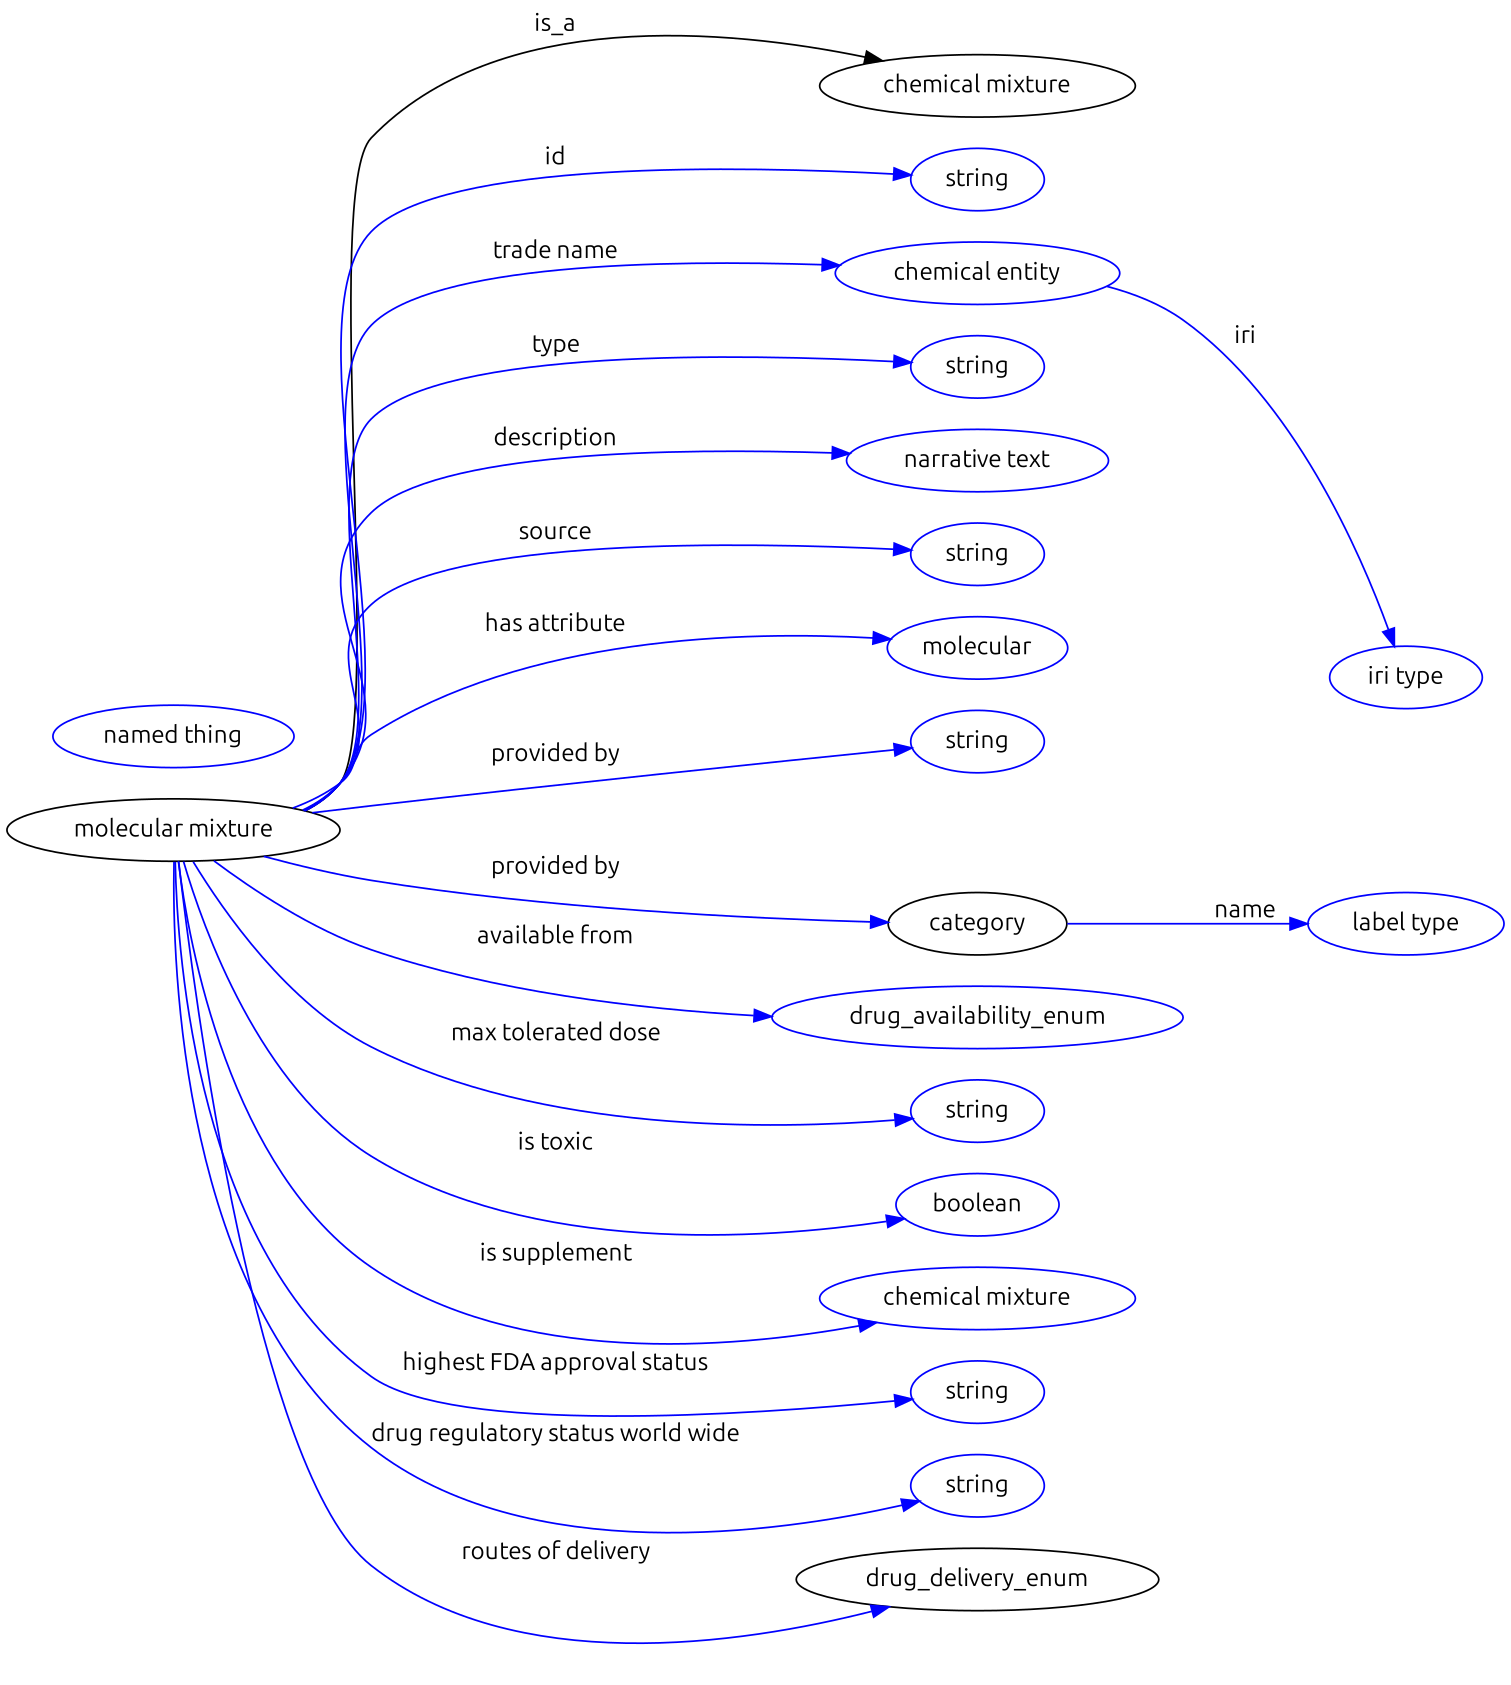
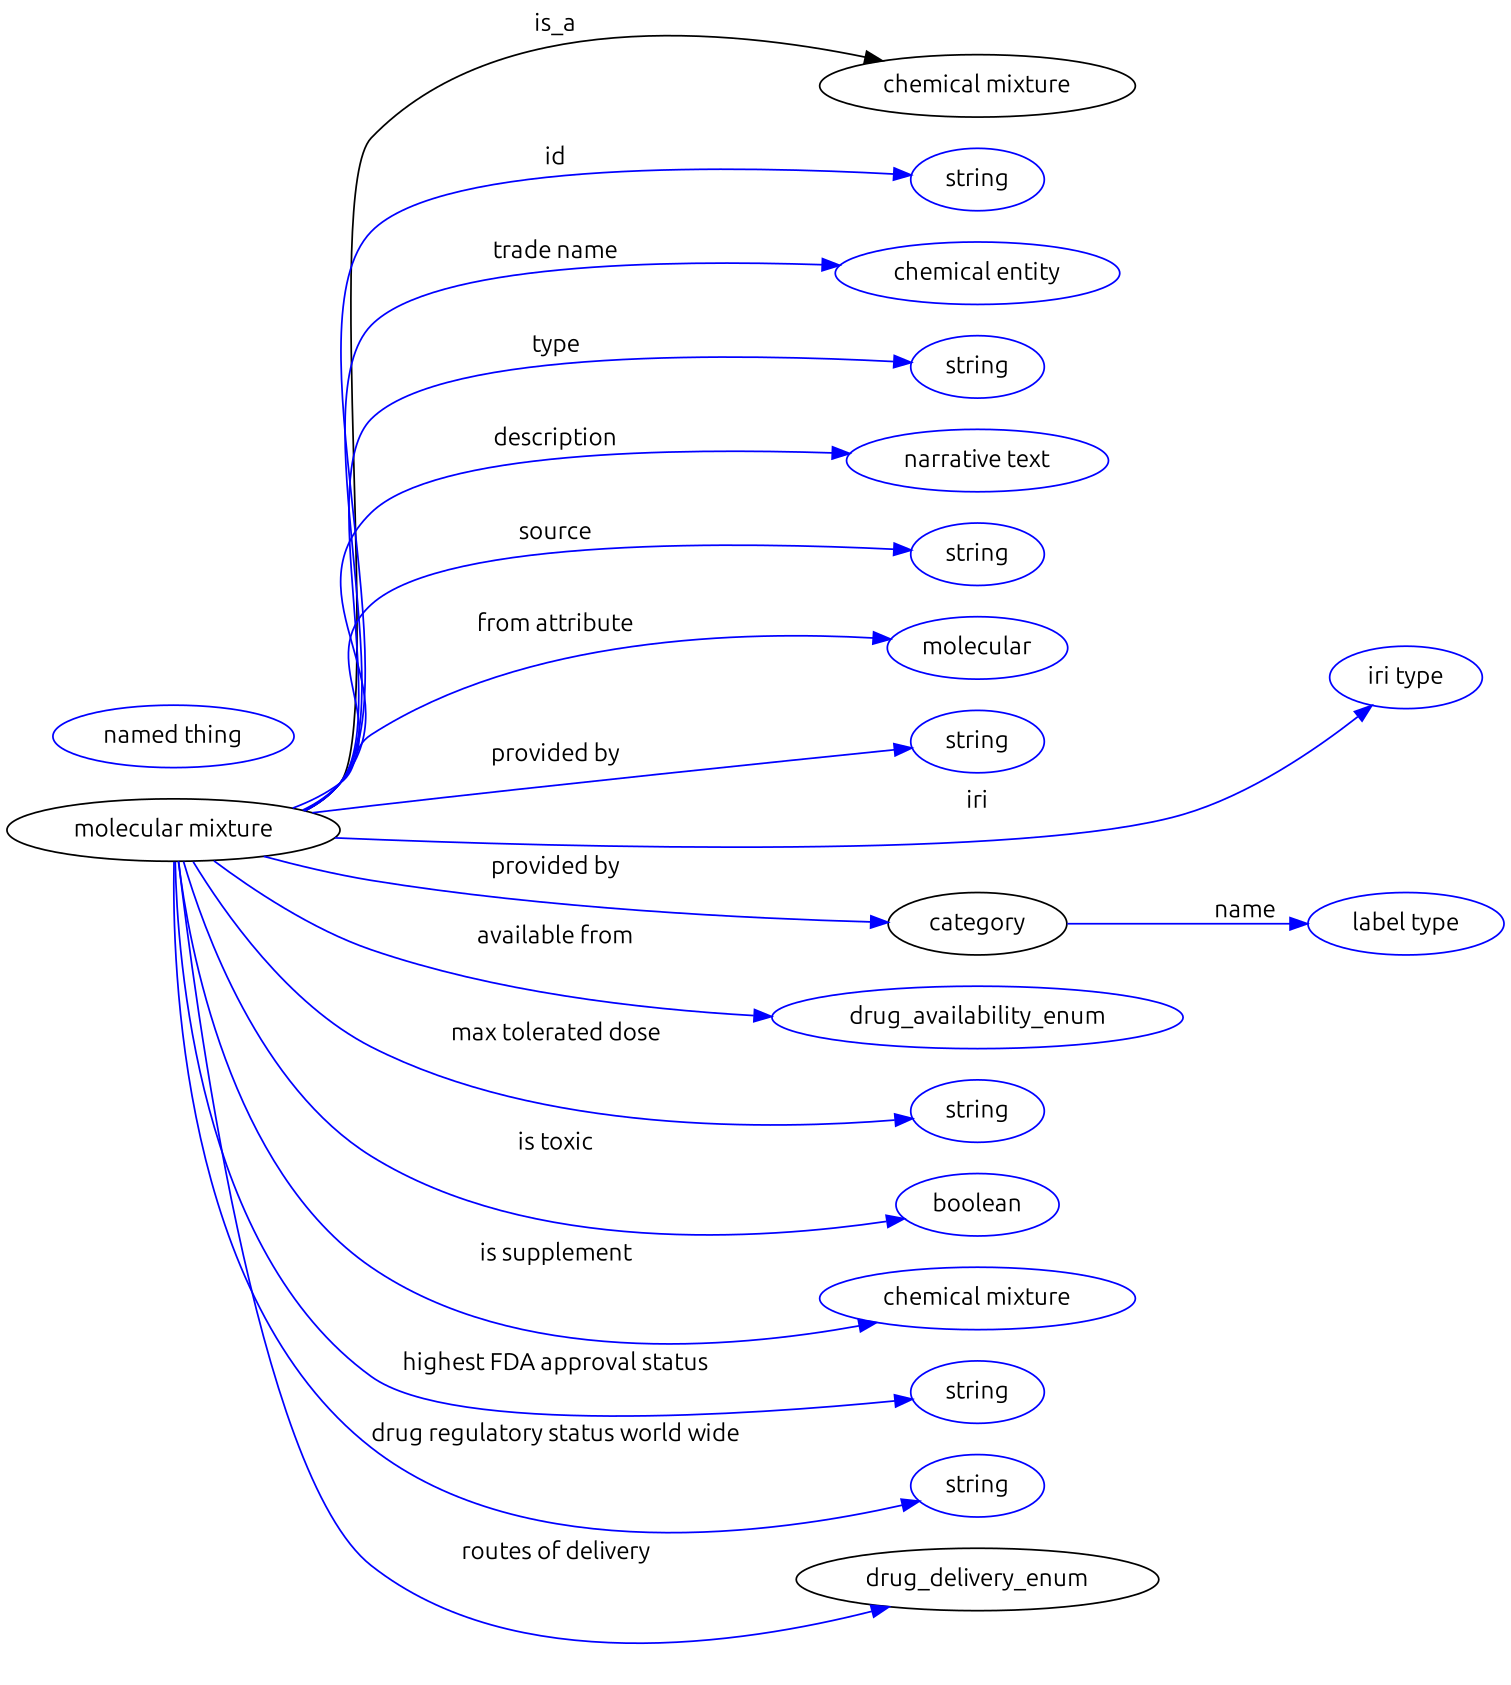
edge "chemical entity" -> "iri type": now "molecular mixture" -> "iri type"
edge "molecular mixture" -> "molecular": label "has attribute" -> "from attribute"
